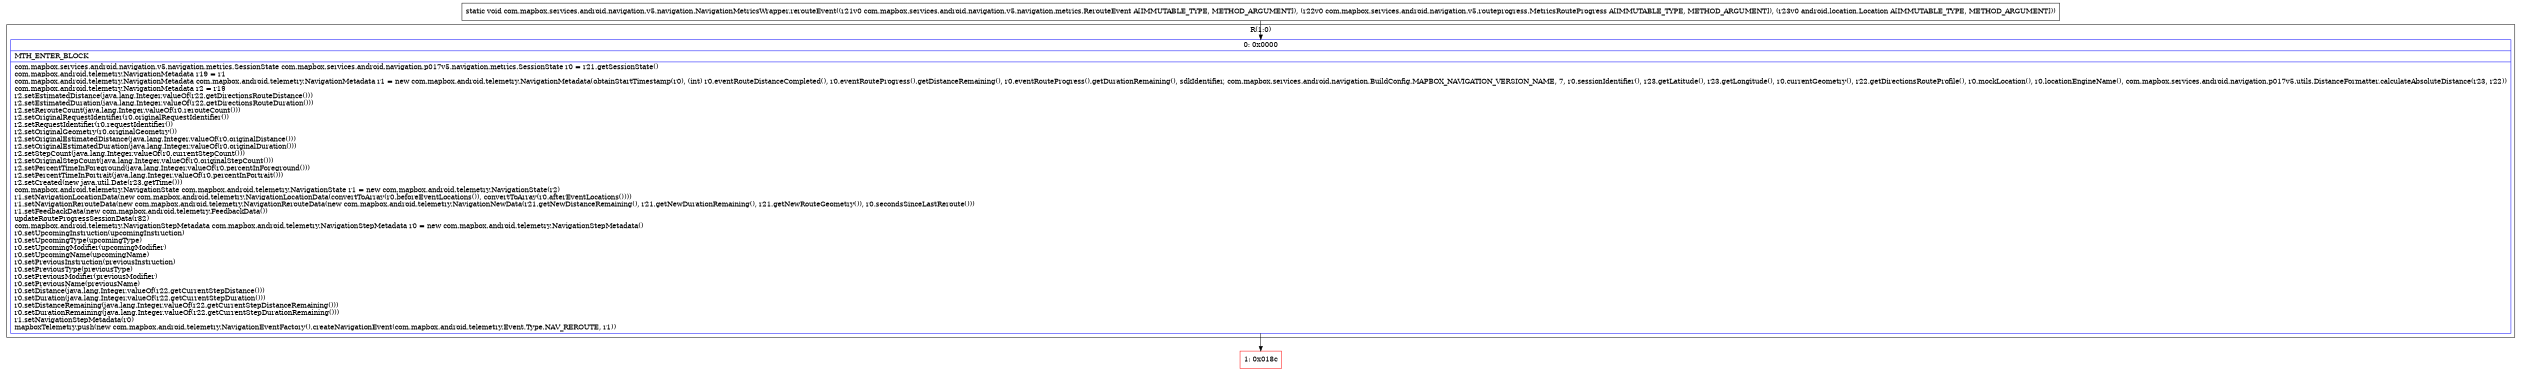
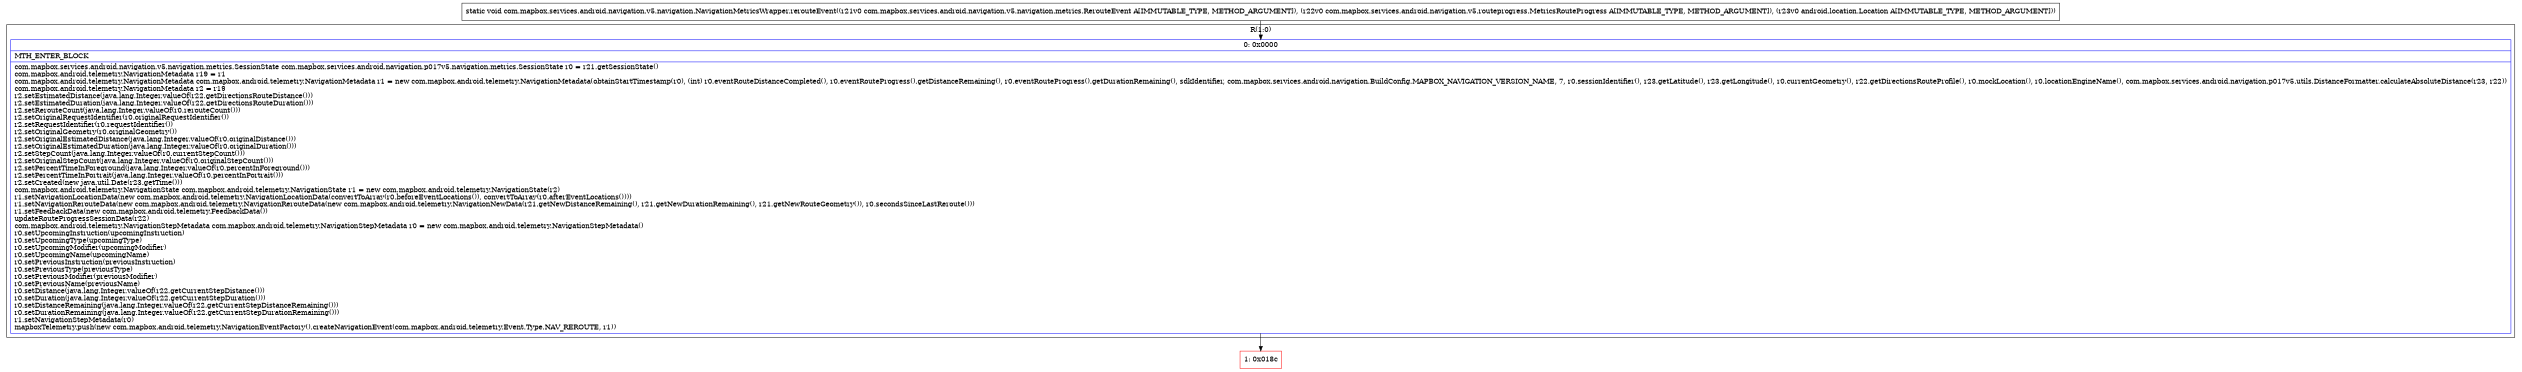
node "0: 0x0000": text "updateRouteProgressSessionData(r82)" -> "updateRouteProgressSessionData(r22)"
